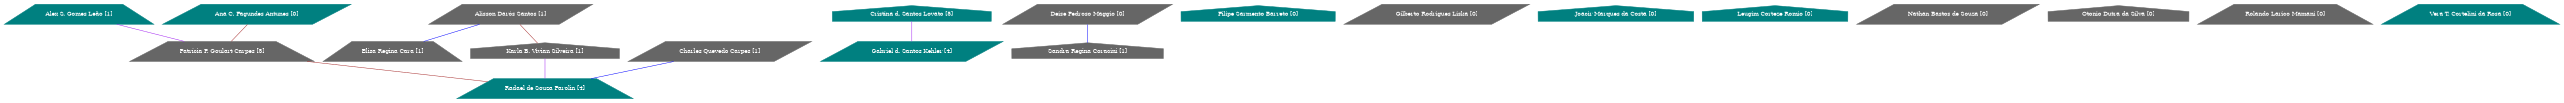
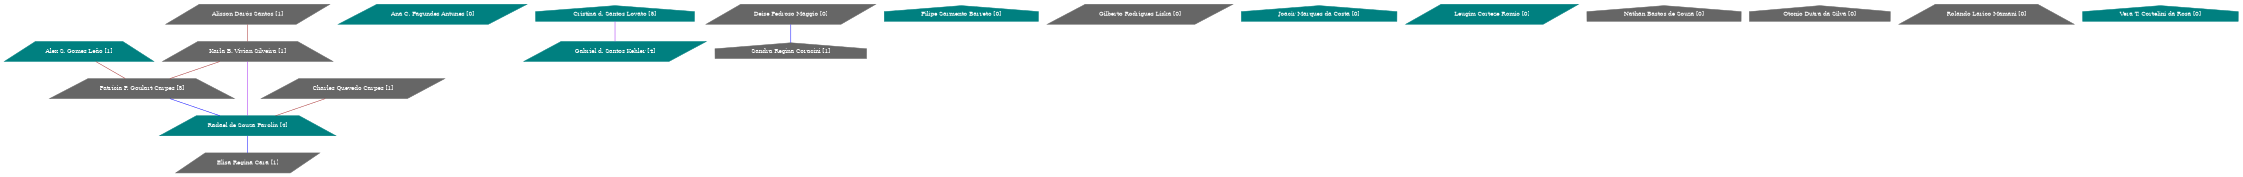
node "Leugim Corteze Romio [0]": shape house -> parallelogram
node "Nathan Bastos de Souza [0]": shape parallelogram -> house
node "Vera T. Cortelini da Rosa [0]": shape trapezium -> house
edge "Alex S. Gomes Leão [1]" -- "Patrícia P. Goulart Carpes [5]": color purple -> brown
edge "Ana C. Fagundes Antunes [0]" -- "Patrícia P. Goulart Carpes [5]": now "Karla B. Vivian Silveira [1]" -- "Patrícia P. Goulart Carpes [5]"
edge "Alisson Darós Santos [1]" -- "Elisa Regina Cara [1]": now "Radael de Souza Parolin [4]" -- "Elisa Regina Cara [1]"
node "Elisa Regina Cara [1]": shape trapezium -> parallelogram
node "Karla B. Vivian Silveira [1]": shape house -> trapezium
edge "Charles Quevedo Carpes [1]" -- "Radael de Souza Parolin [4]": color blue -> brown
edge "Patrícia P. Goulart Carpes [5]" -- "Radael de Souza Parolin [4]": color brown -> blue
